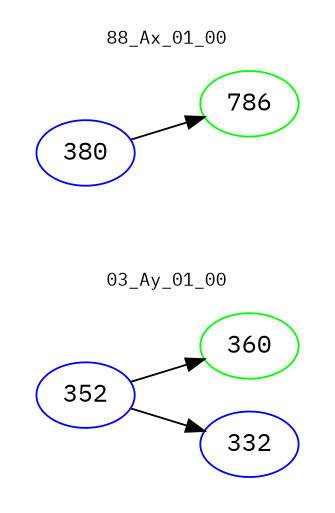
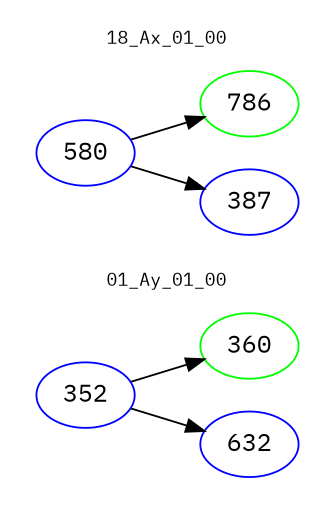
cluster "88_Ax_01_00": label "88_Ax_01_00" -> "18_Ax_01_00"
node "380": label "380" -> "580"
node "387": added
cluster "03_Ay_01_00": label "03_Ay_01_00" -> "01_Ay_01_00"
node "332": label "332" -> "632"
